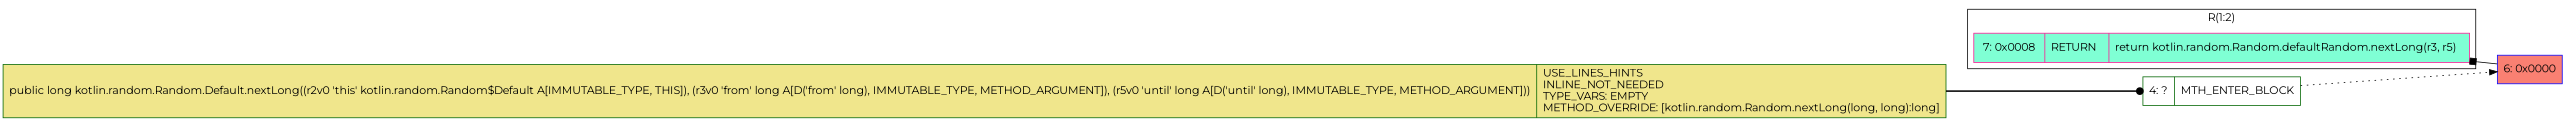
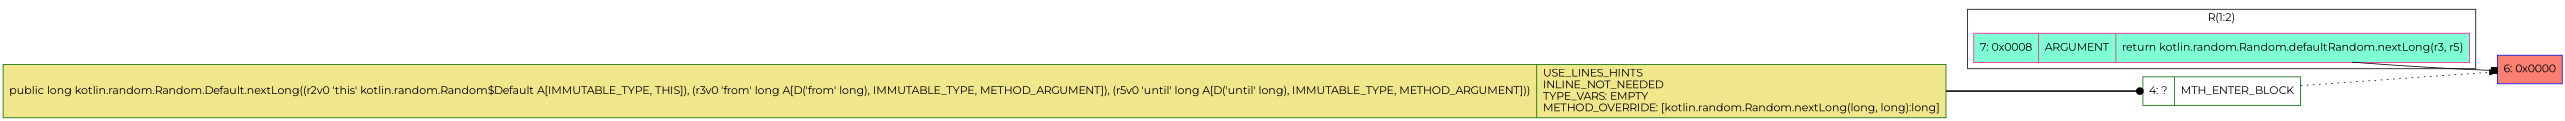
node "7: 0x0008": text "RETURN" -> "ARGUMENT"
edge "6: 0x0000" -> "7: 0x0008": reversed
